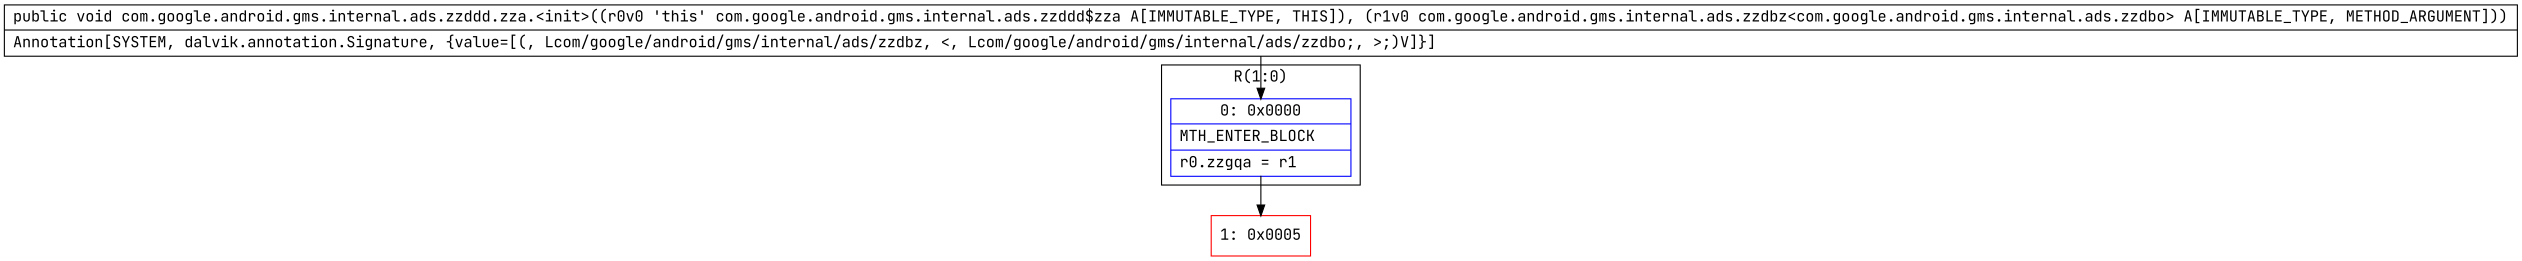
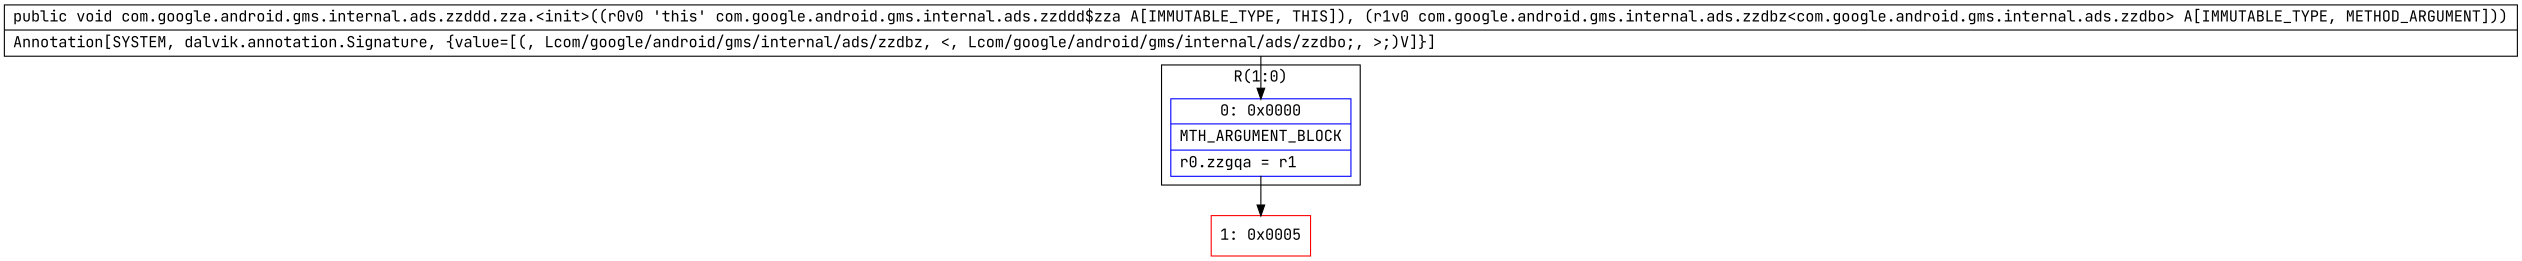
node "0: 0x0000": text "MTH_ENTER_BLOCK" -> "MTH_ARGUMENT_BLOCK"
